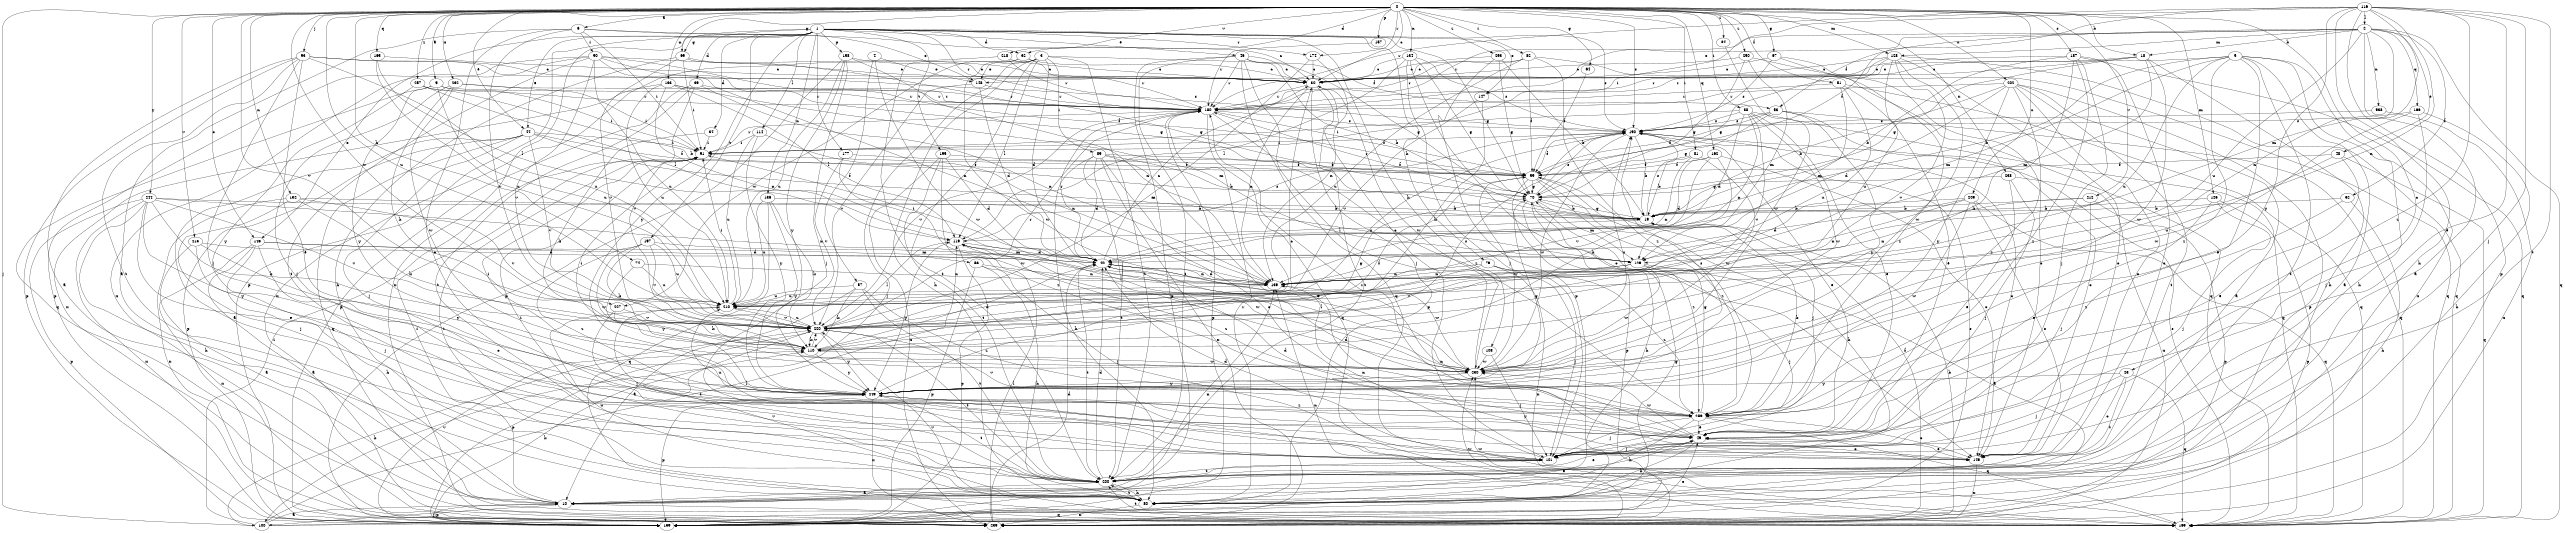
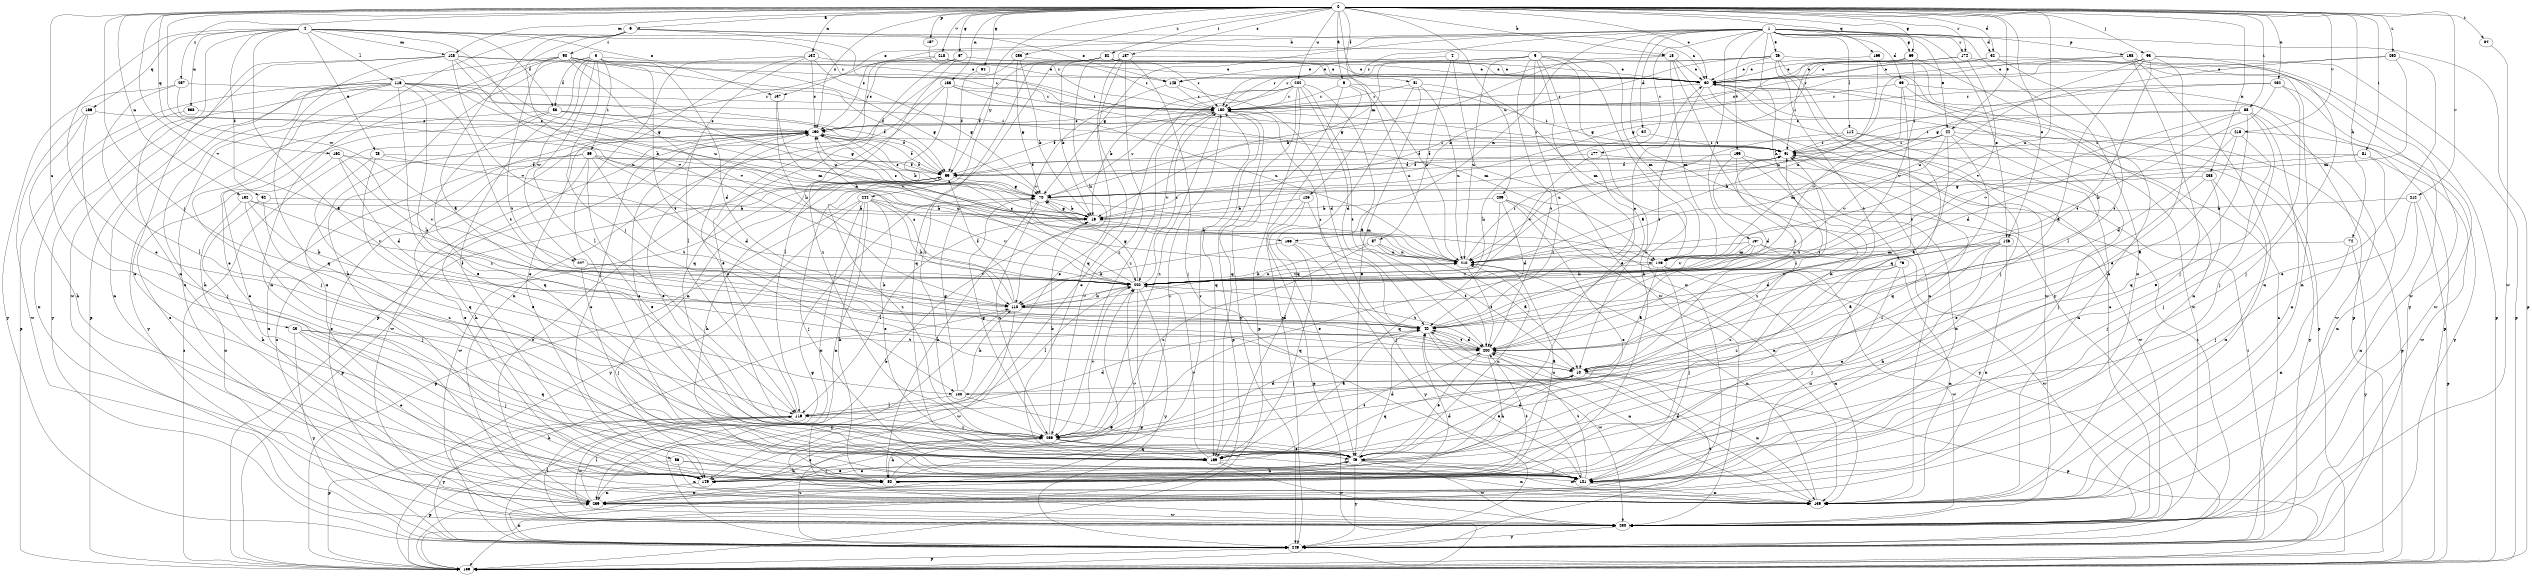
edge "116" -> "2": reversed
node "147": label "147" -> "137"
edge "18" -> "70": now "174" -> "70"
edge "136" -> "19": reversed
edge "2" -> "169": label "q" -> "o"
edge "209" -> "249": label "w" -> "y"
edge "100" -> "91": now "215" -> "91"
node "108": removed
edge "218" -> "49": added, label "e"
